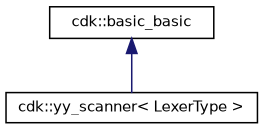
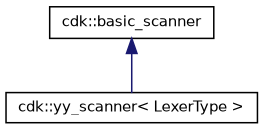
node "cdk::basic_basic": label "cdk::basic_basic" -> "cdk::basic_scanner"
